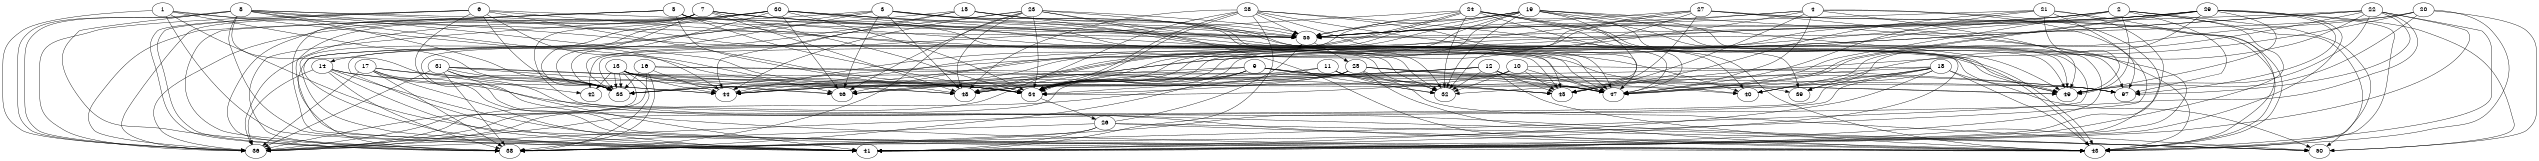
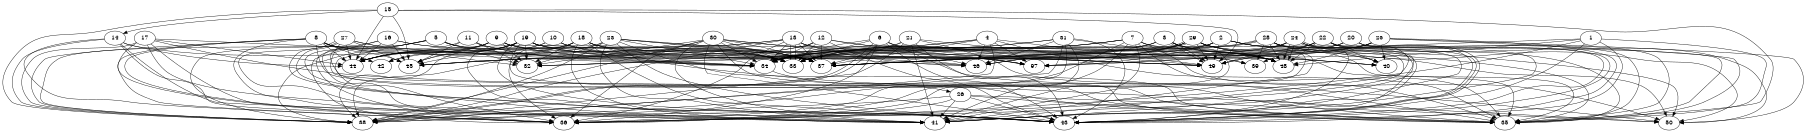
edge "35" -> "25": reversed
edge "24" -> "50": added
edge "10" -> "32": removed
node "47": label "47" -> "37"
